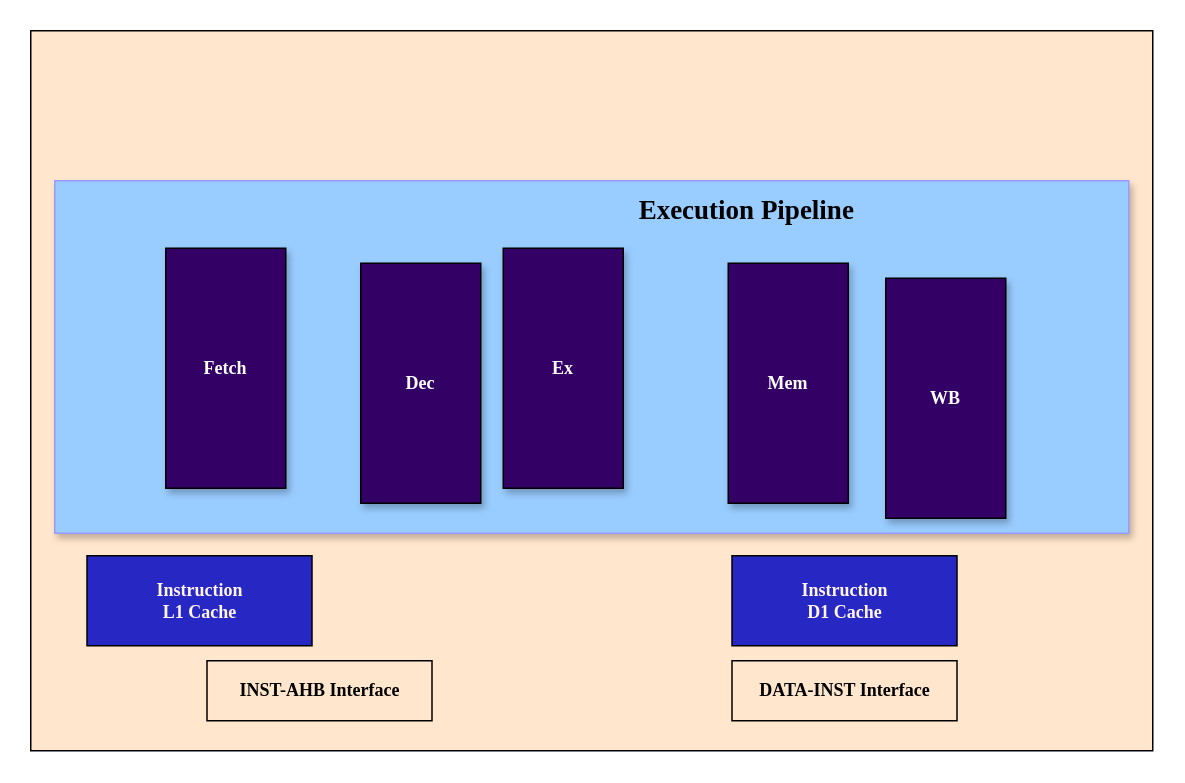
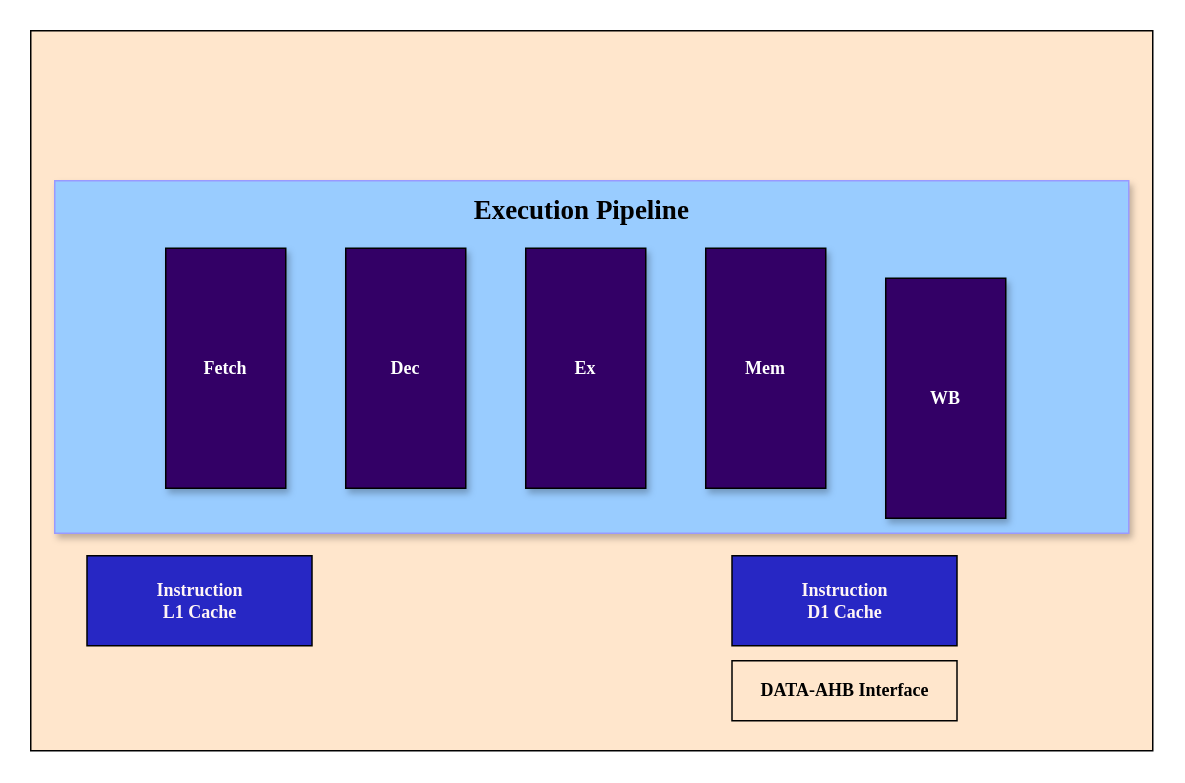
node "Execution Pipeline": moved (747, 211) -> (582, 211)
node "Ex": moved (563, 368) -> (586, 368)
node "Dec": moved (421, 383) -> (406, 368)
node "Mem": moved (788, 383) -> (766, 368)
node "INST-AHB Interface": removed
node "DATA-INST Interface": label "DATA-INST Interface" -> "DATA-AHB Interface"
